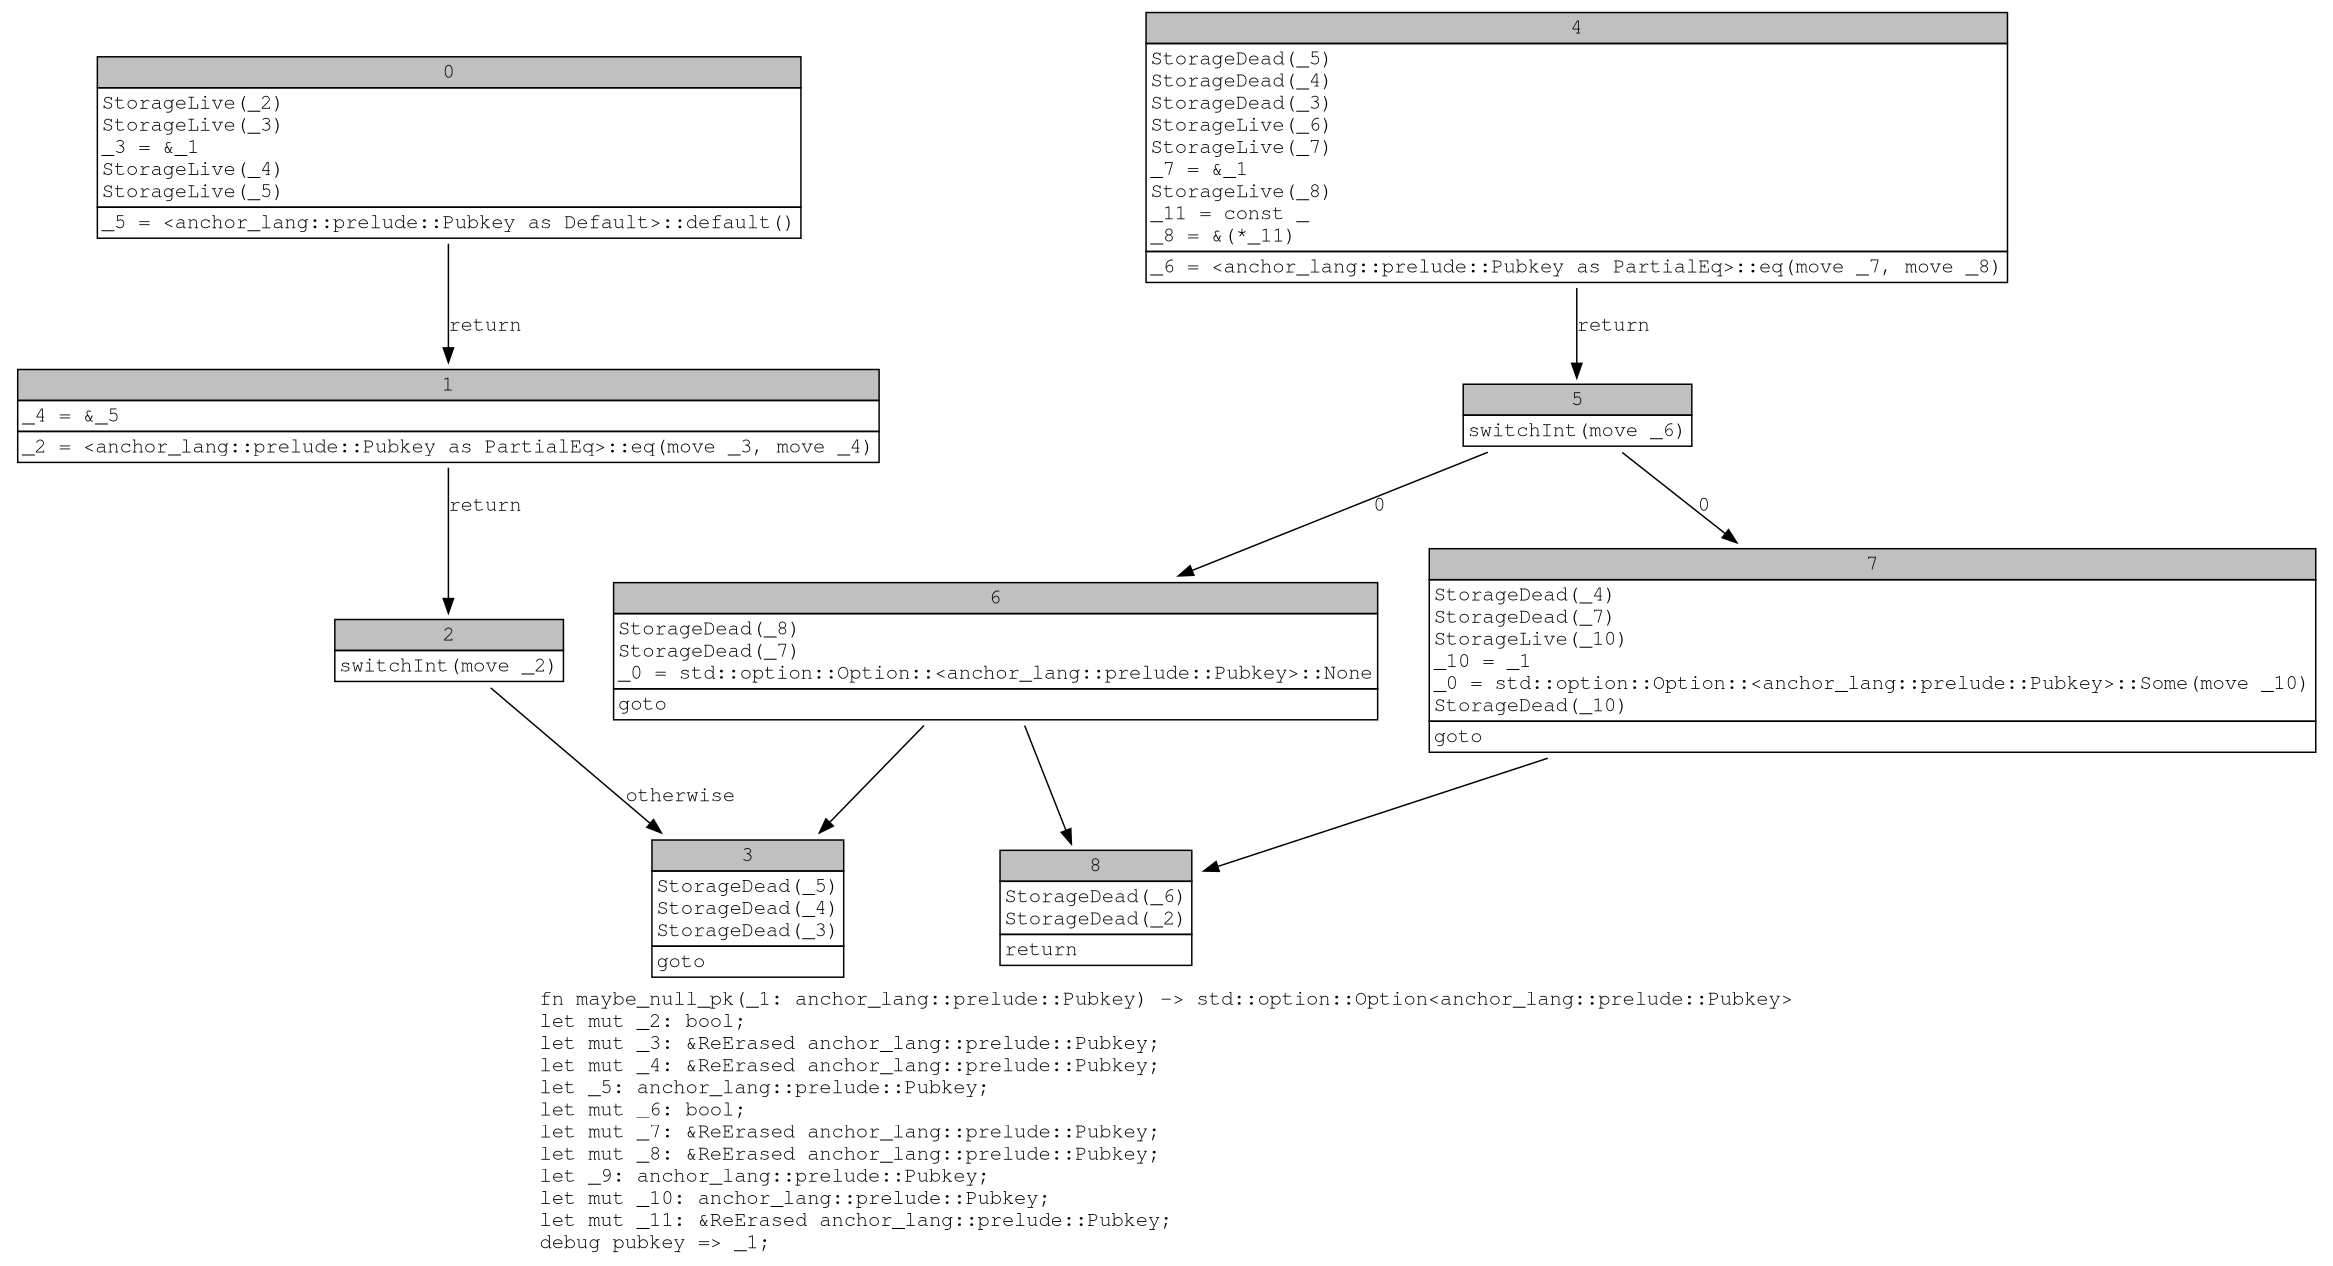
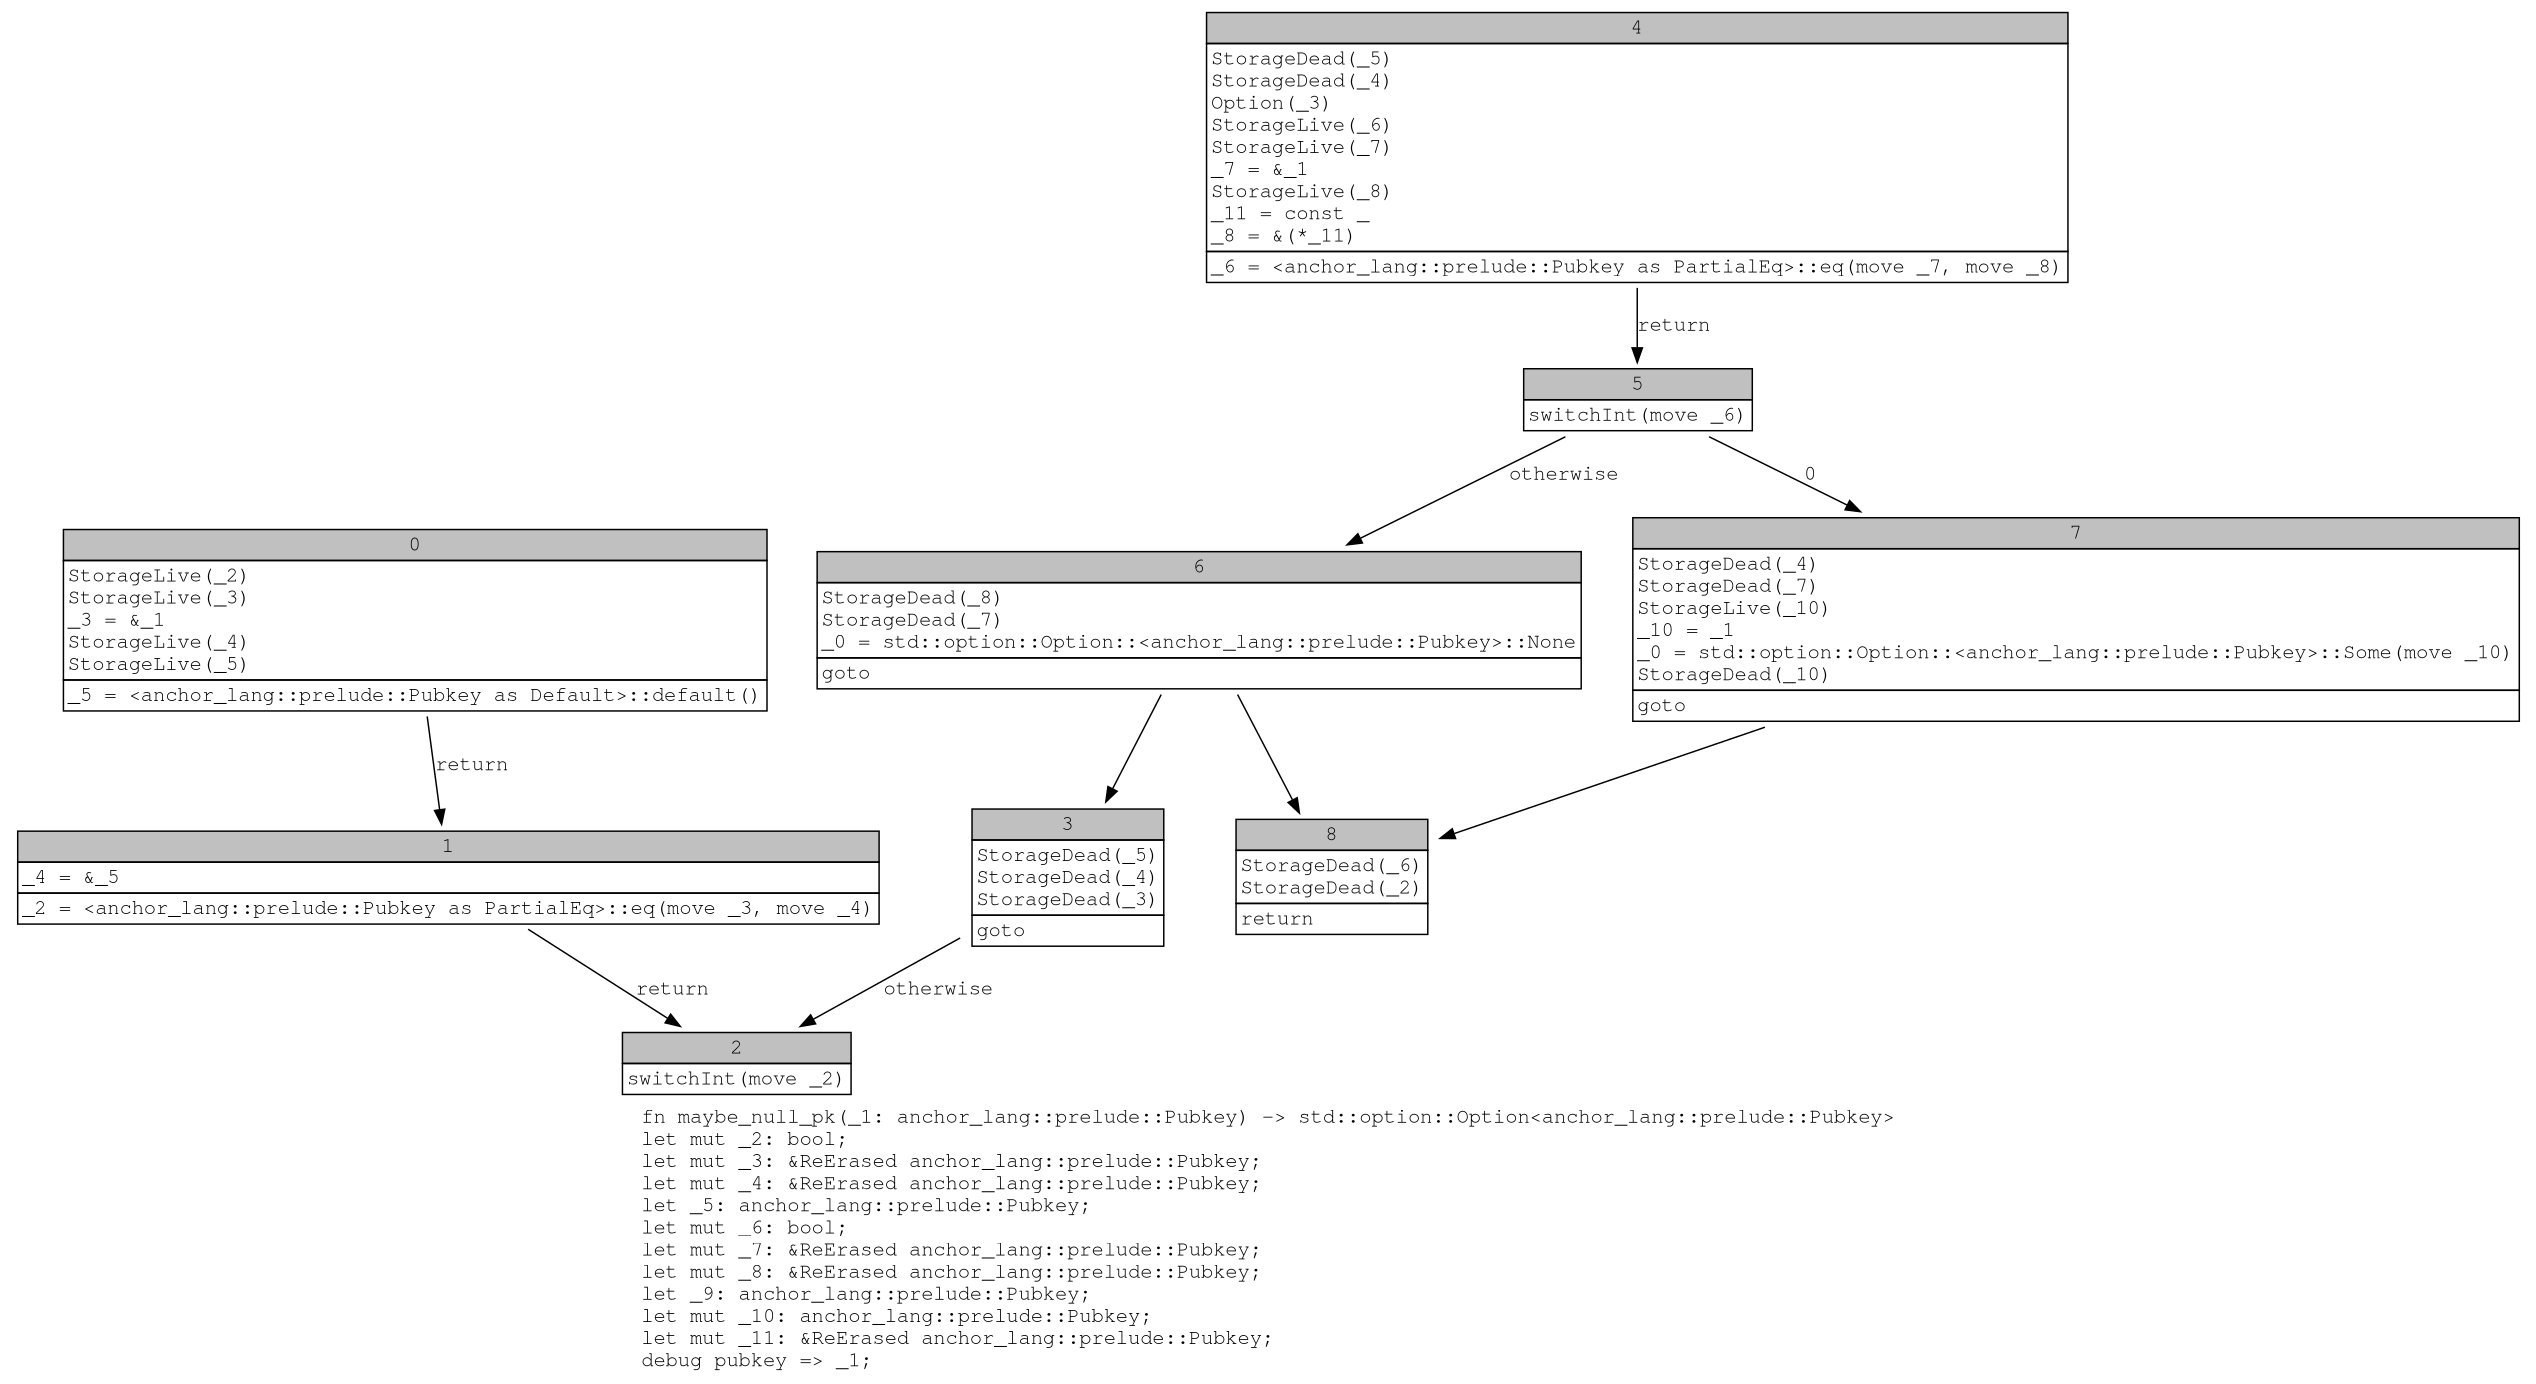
node "4": text "StorageDead(_3)" -> "Option(_3)"
edge "5" -> "6": label "0" -> "otherwise"
edge "2" -> "3": reversed
